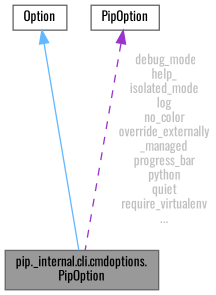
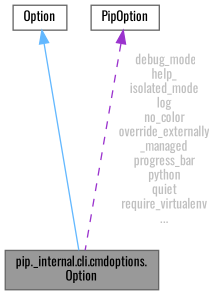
node "pip._internal.cli.cmdoptions. PipOption": label "pip._internal.cli.cmdoptions. PipOption" -> "pip._internal.cli.cmdoptions. Option"
